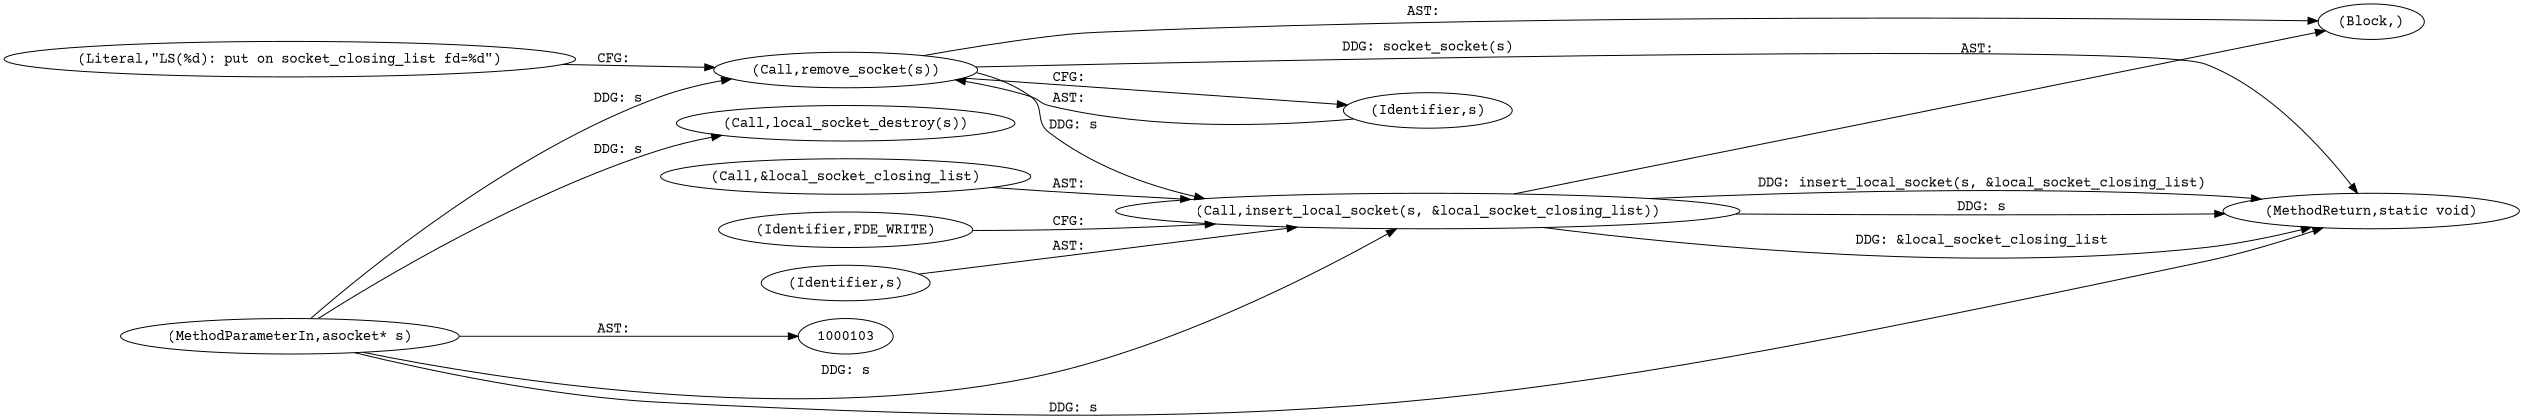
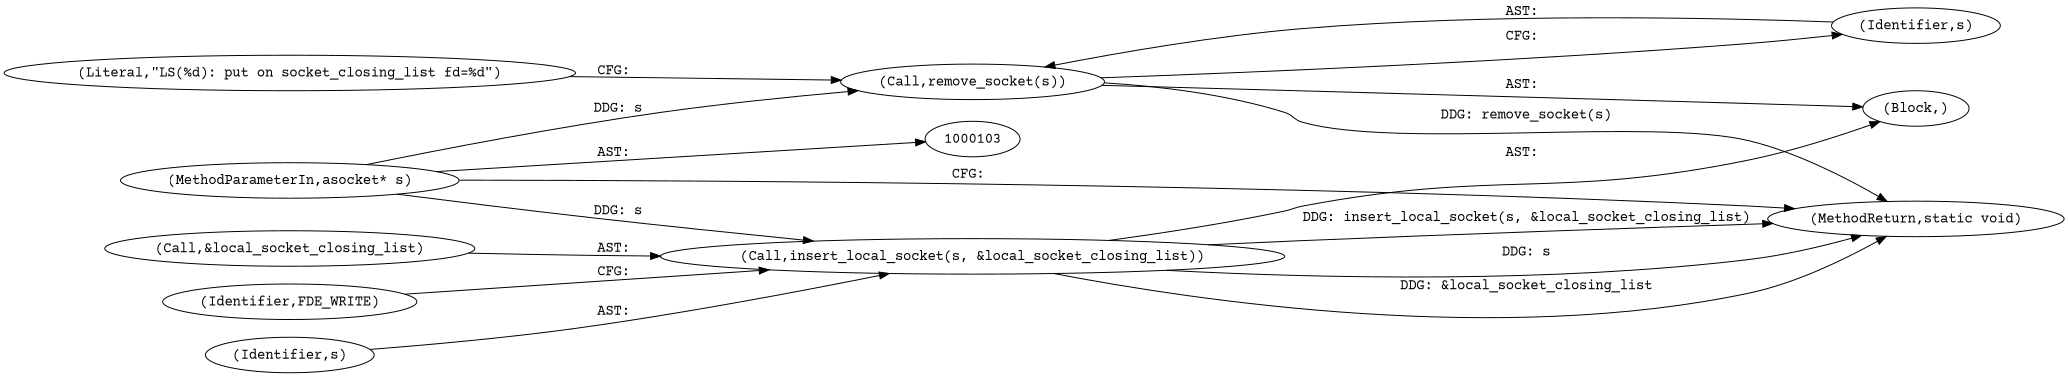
edge "(Call,remove_socket(s))" -> "(MethodReturn,static void)": label "DDG: socket_socket(s)" -> "DDG: remove_socket(s)"
node "(Call,local_socket_destroy(s))": removed
edge "(Call,remove_socket(s))" -> "(Call,insert_local_socket(s, &local_socket_closing_list))": removed, label "DDG: s"
edge "(MethodParameterIn,asocket* s)" -> "(MethodReturn,static void)": label "DDG: s" -> "CFG: "
